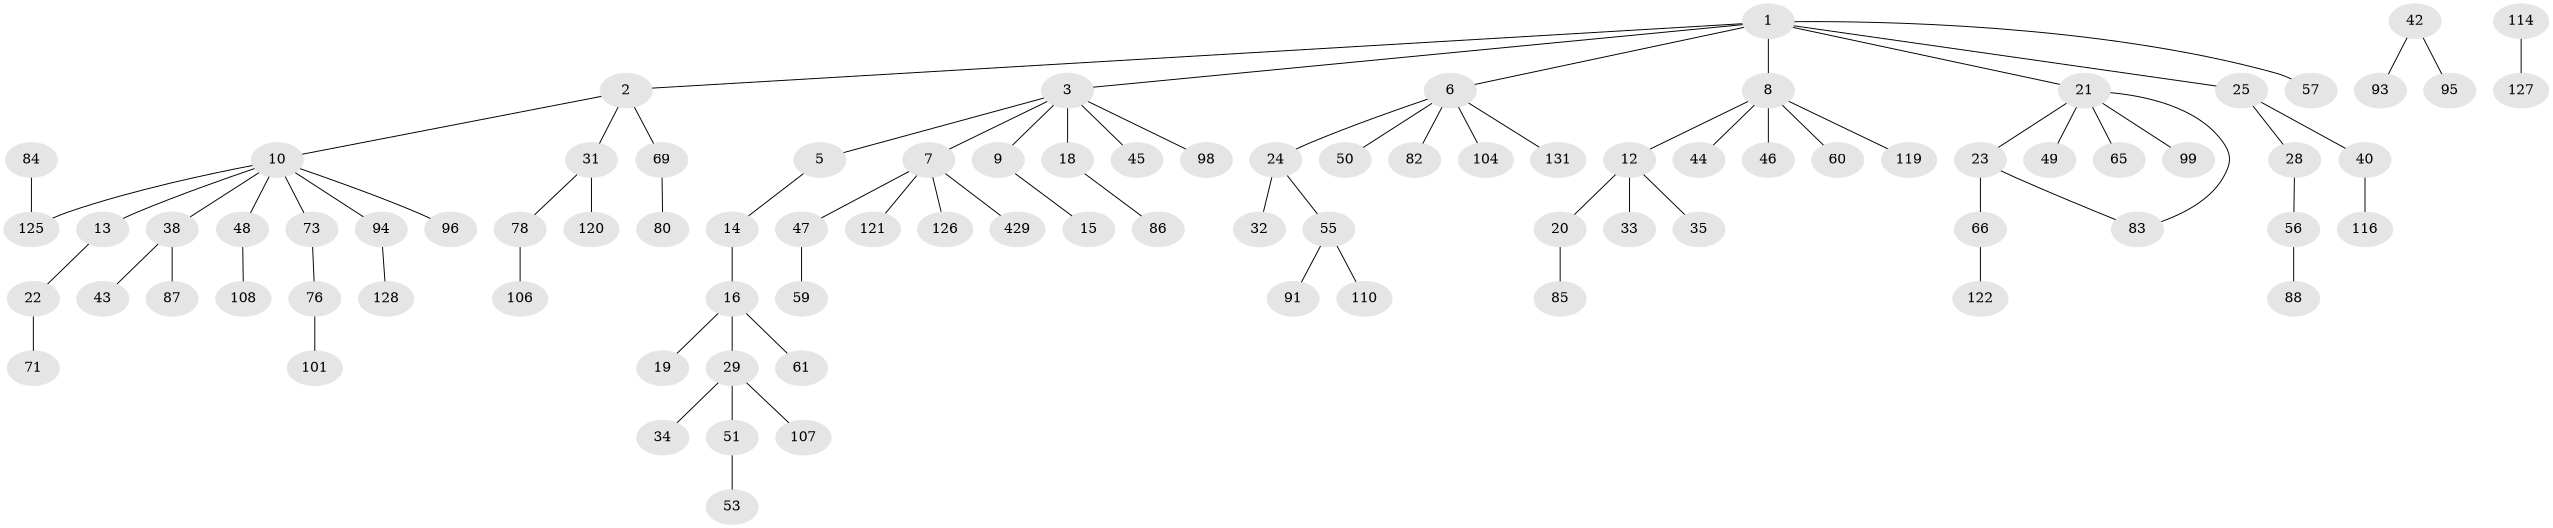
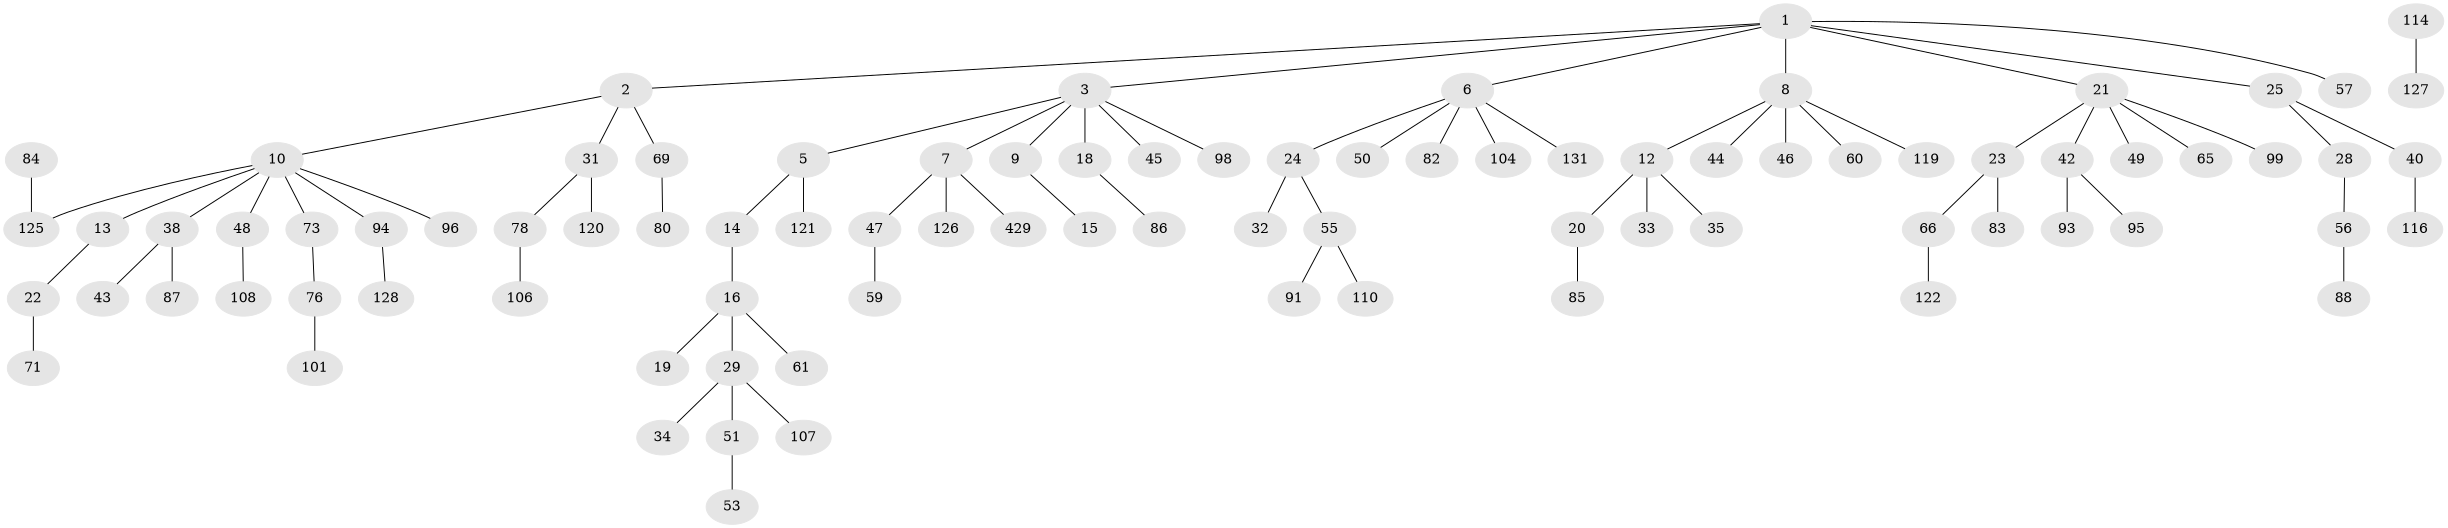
edge "21" -- "83": now "21" -- "42"
edge "7" -- "121": now "5" -- "121"
